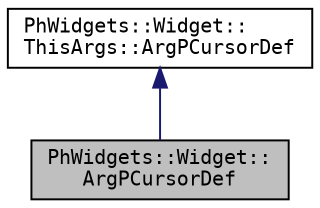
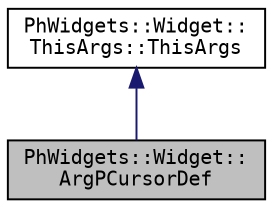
node "PhWidgets::Widget:: ThisArgs::ArgPCursorDef": label "PhWidgets::Widget:: ThisArgs::ArgPCursorDef" -> "PhWidgets::Widget:: ThisArgs::ThisArgs"
